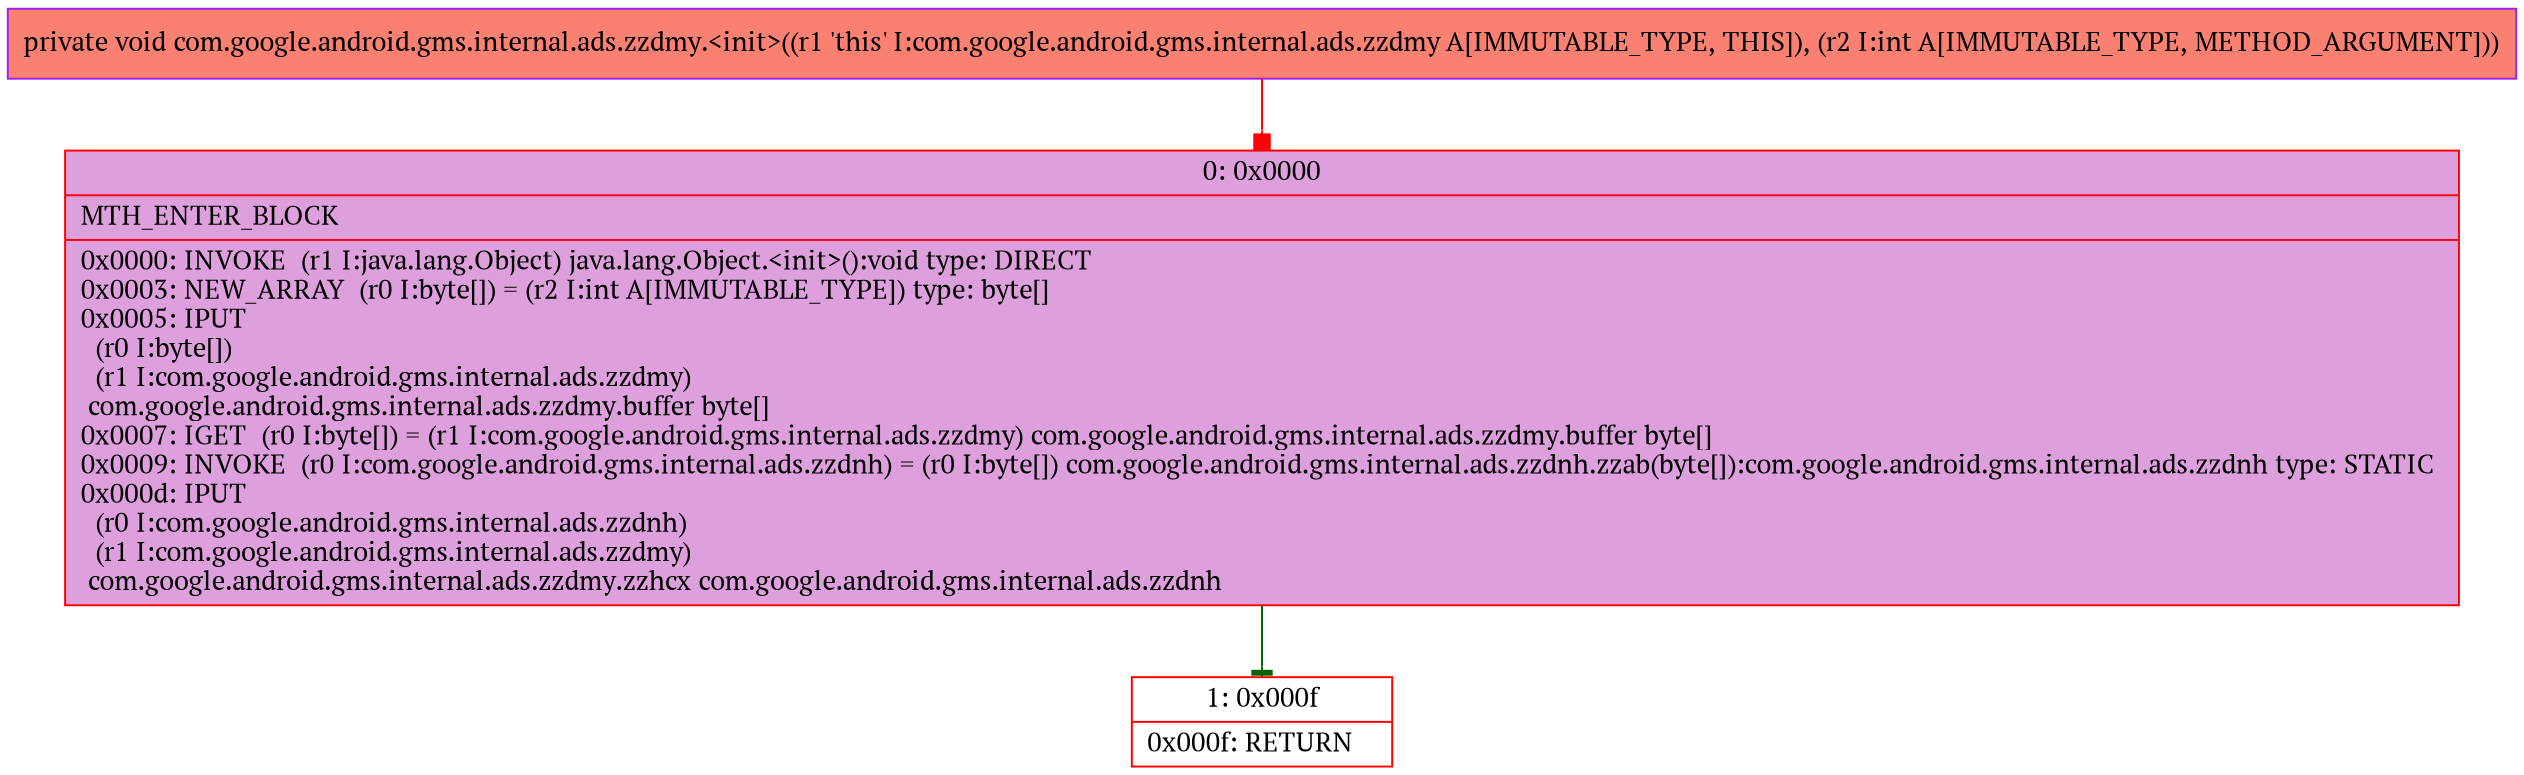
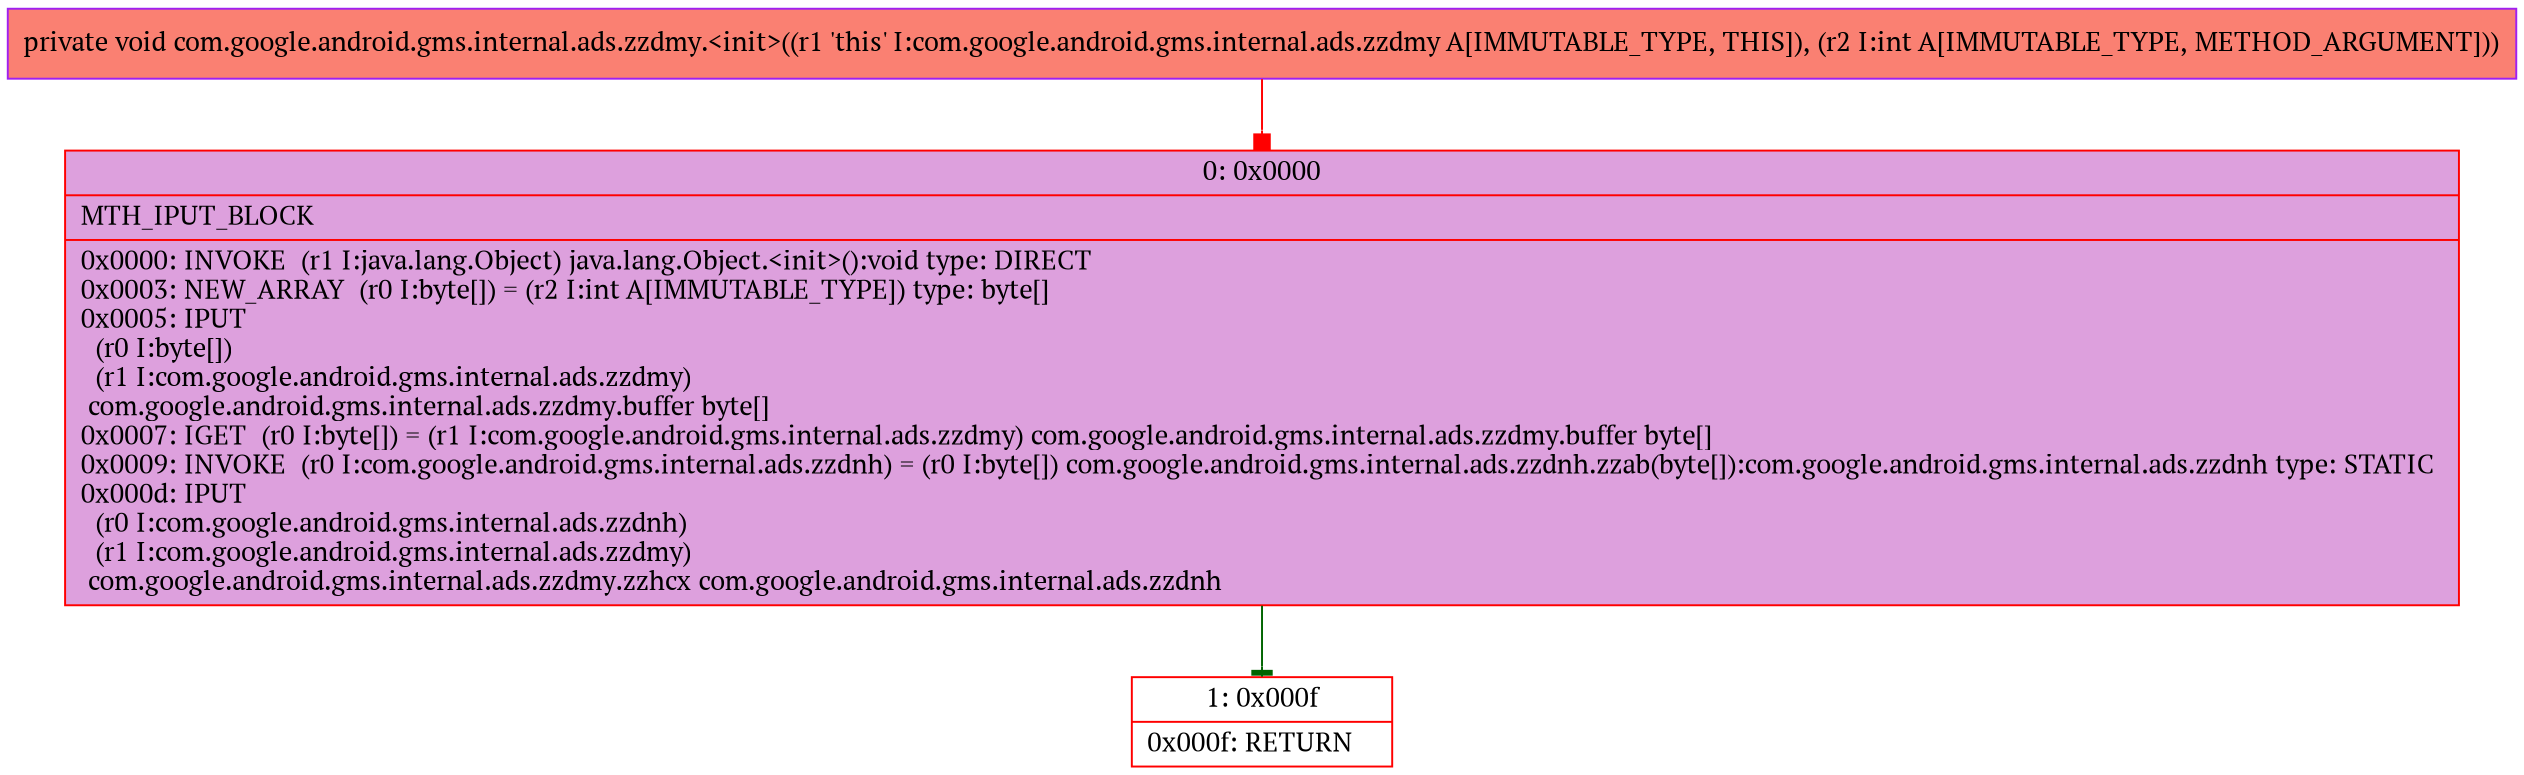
node "0: 0x0000": text "MTH_ENTER_BLOCK" -> "MTH_IPUT_BLOCK"
